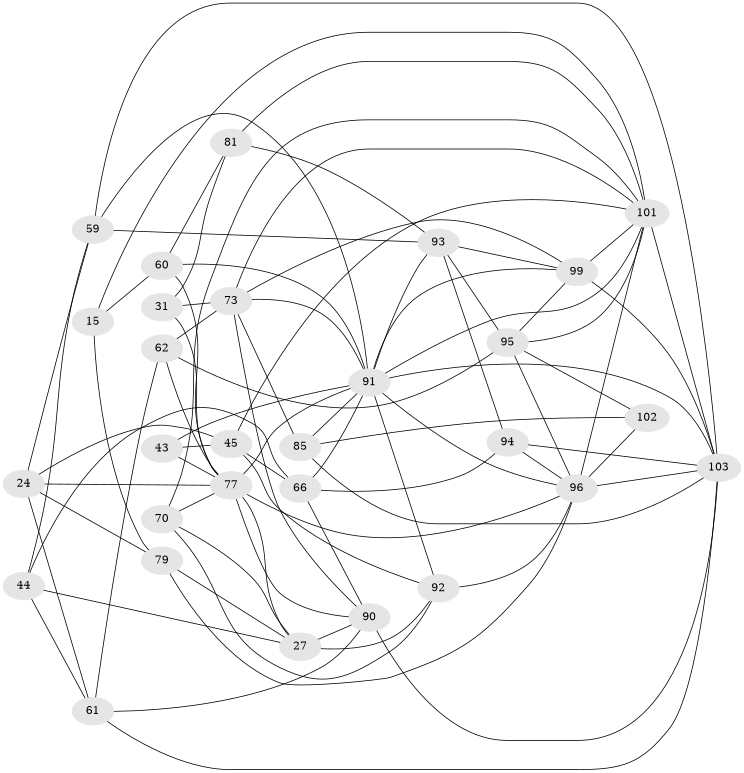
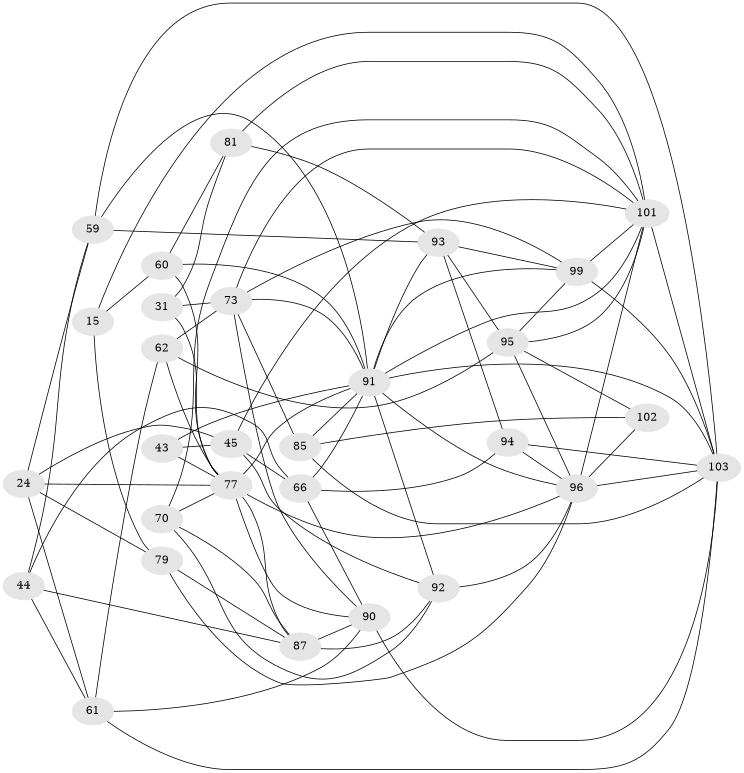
node "27": label "27" -> "87"
